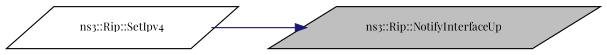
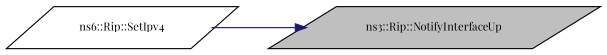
node "ns3::Rip::SetIpv4": label "ns3::Rip::SetIpv4" -> "ns6::Rip::SetIpv4"
